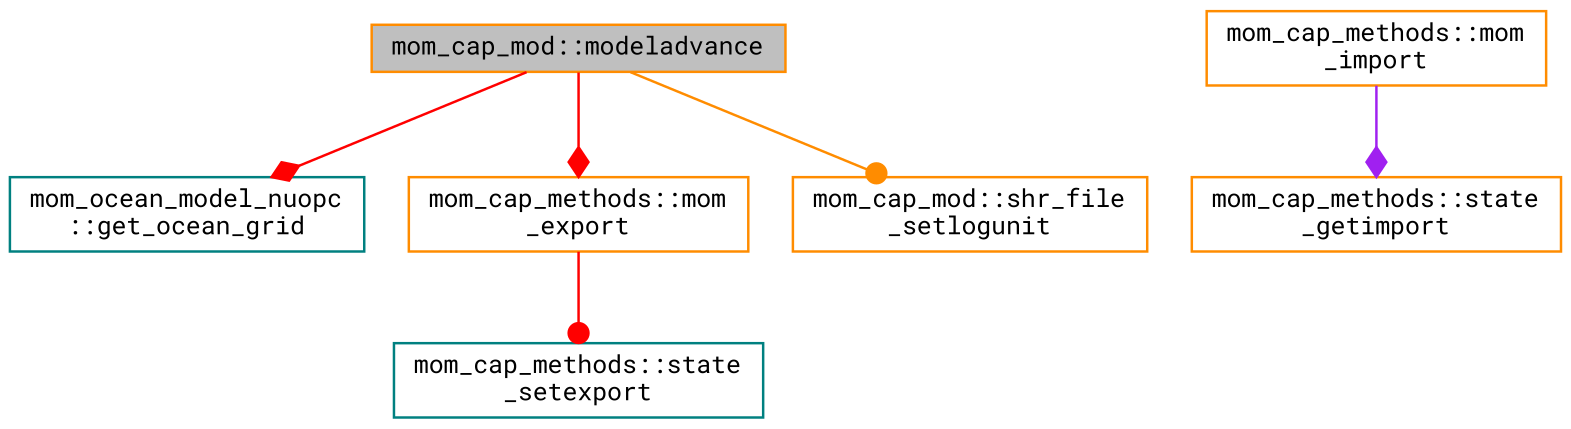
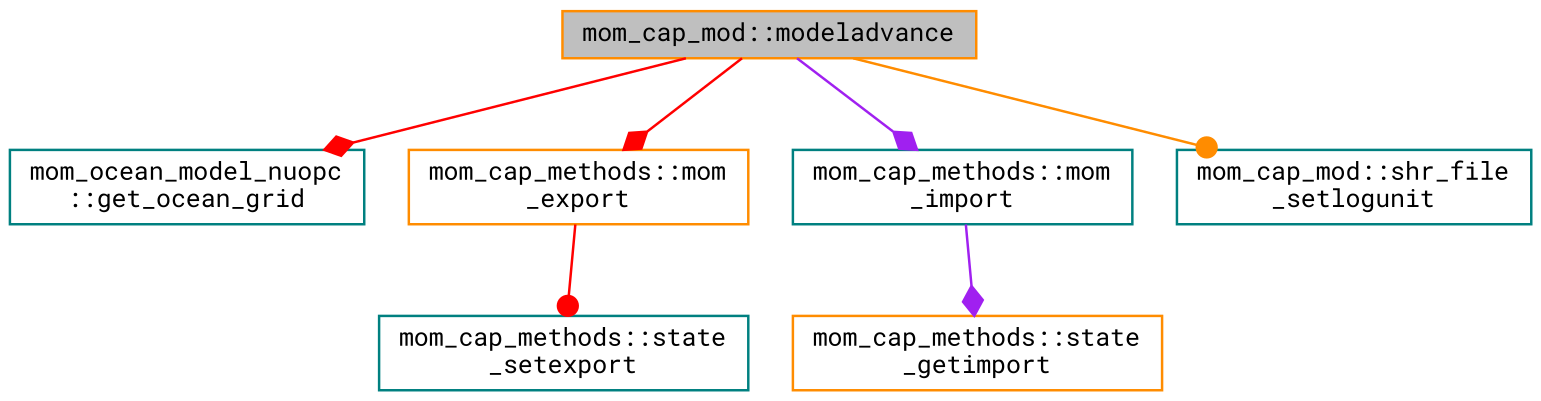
node "mom_cap_methods::mom _import": color darkorange -> teal
edge "mom_cap_mod::modeladvance" -> "mom_cap_methods::mom _import": added
node "mom_cap_mod::shr_file _setlogunit": color darkorange -> teal
